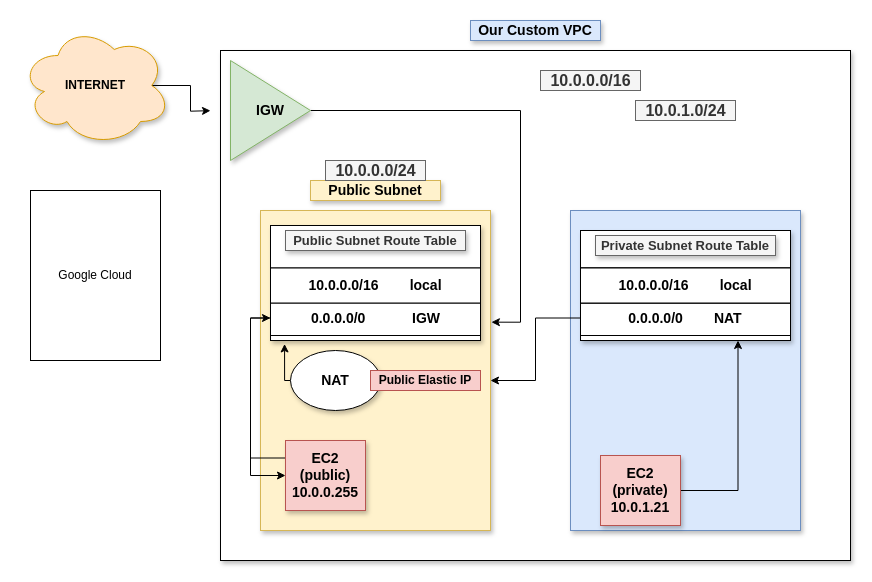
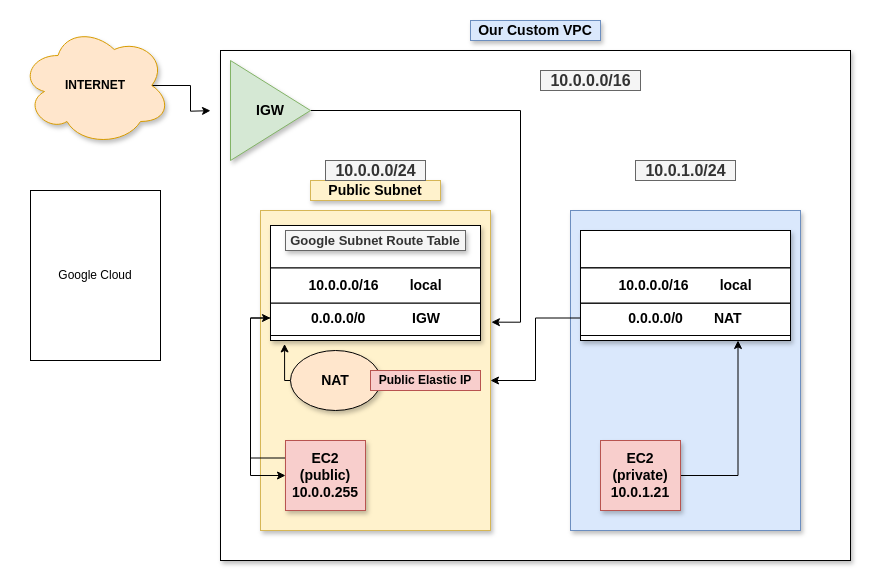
node "10.0.1.0/24": moved (686, 111) -> (686, 171)
node "Public Subnet Route Table": label "Public Subnet Route Table" -> "Google Subnet Route Table"
node "Private Subnet Route Table": removed
node "NAT": fillcolor #ffffff -> #ffe6cc
node "EC2 (private) 10.0.1.21": moved (641, 491) -> (641, 476)
